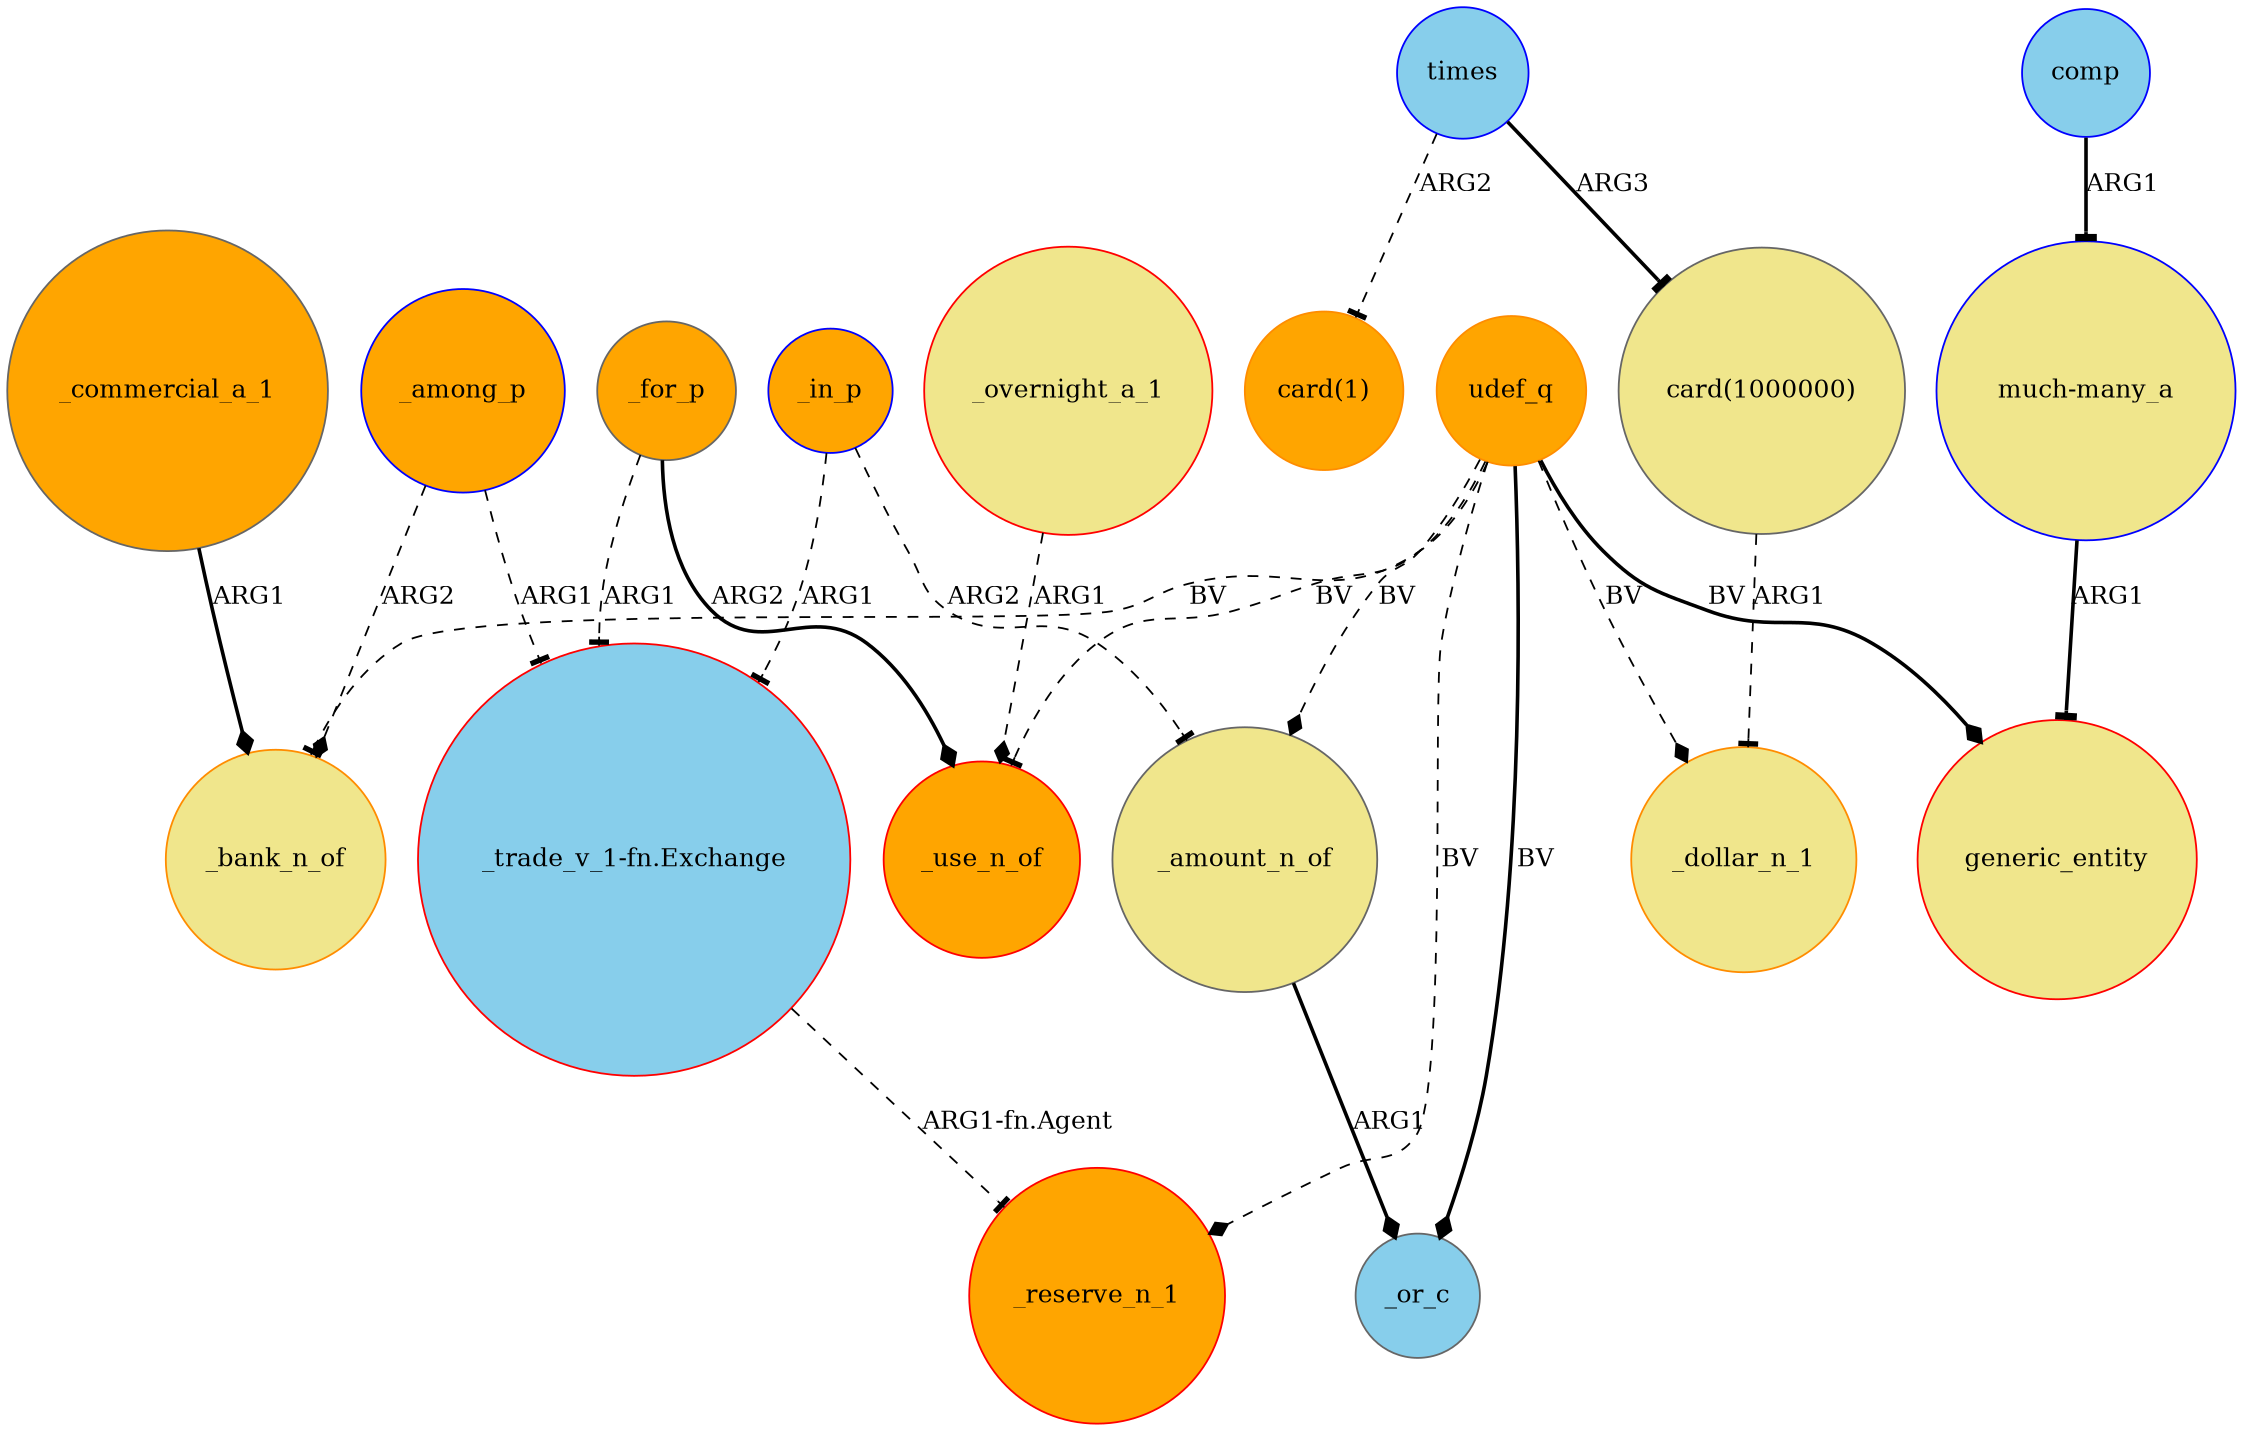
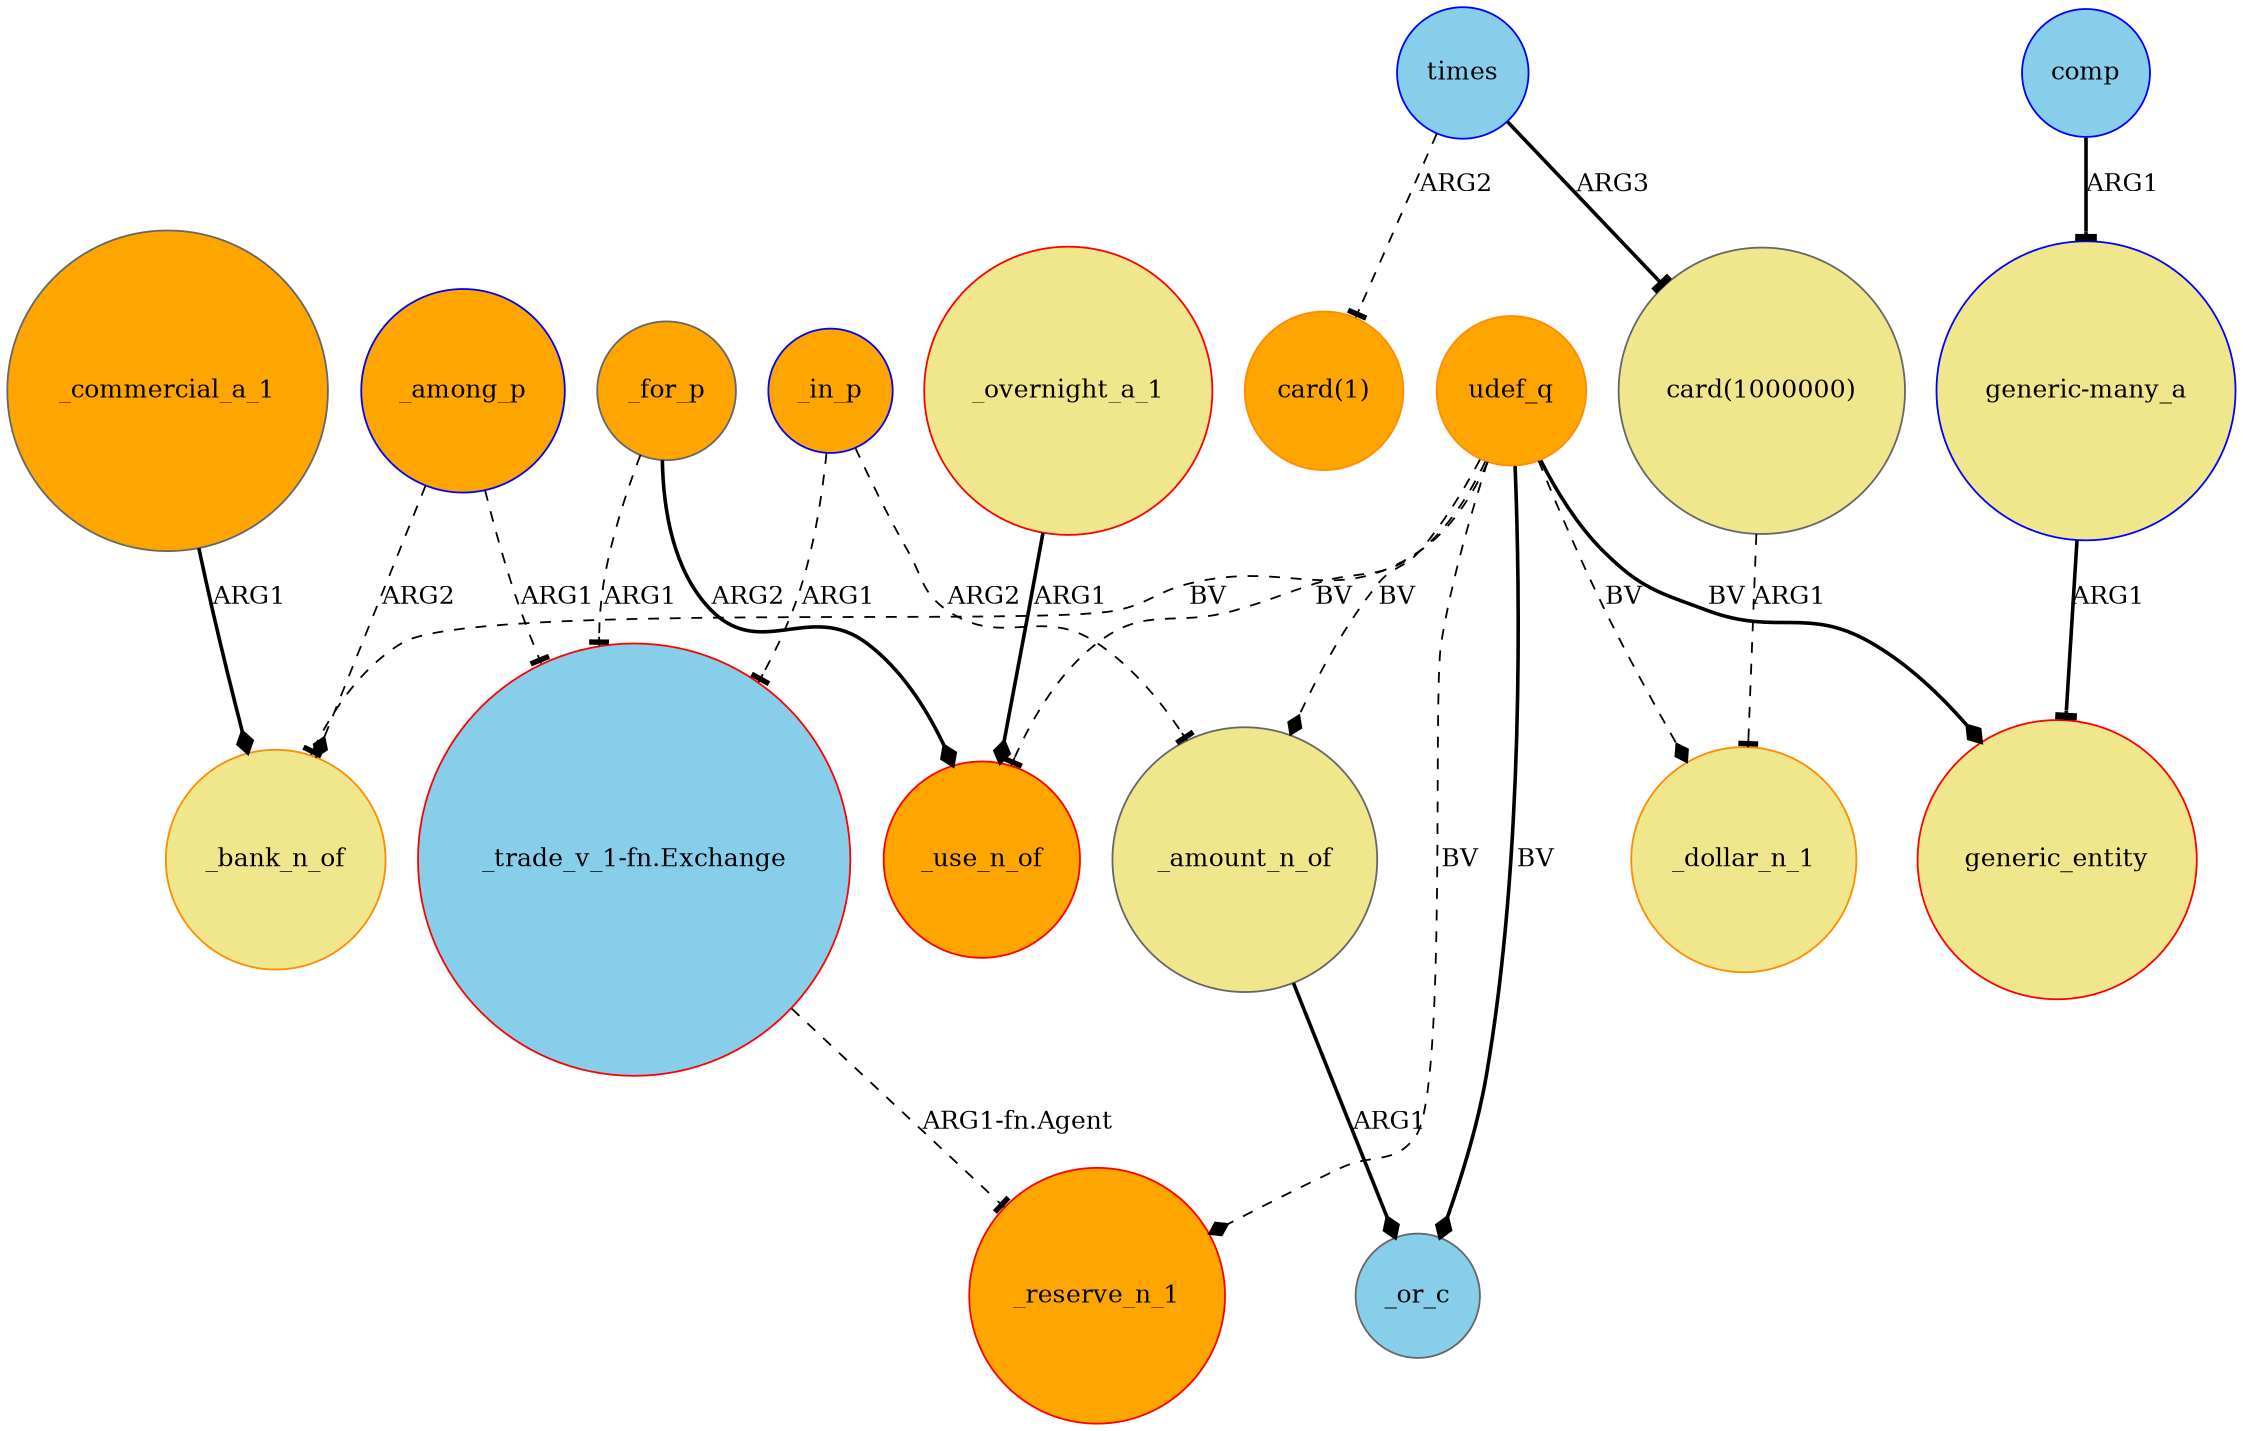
node "much-many_a": label "much-many_a" -> "generic-many_a"
edge "_overnight_a_1" -> "_use_n_of": style dashed -> bold
